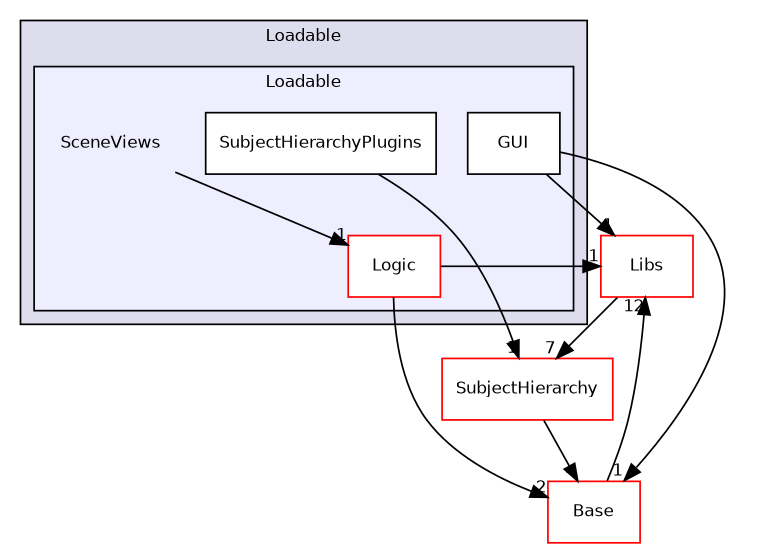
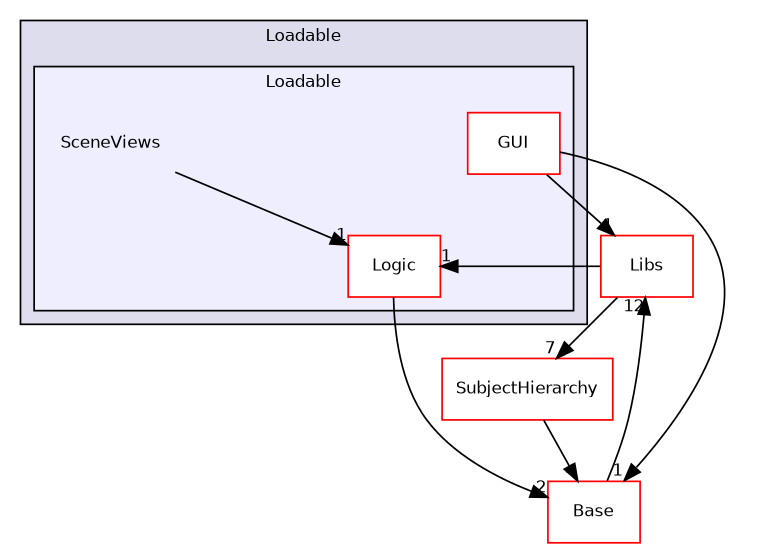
node "SubjectHierarchyPlugins": removed
node "GUI": color black -> red
edge "Logic" -> "Libs": reversed
